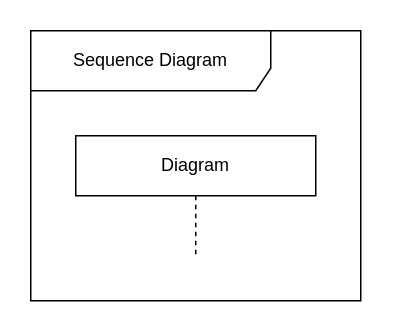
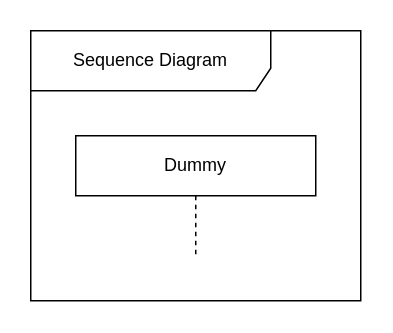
node "Diagram": label "Diagram" -> "Dummy"
